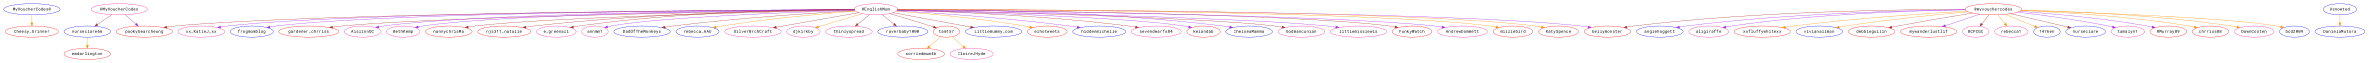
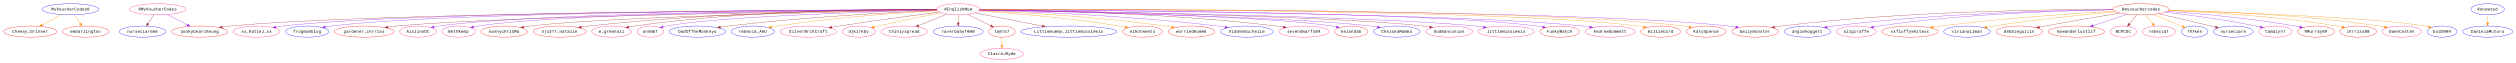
edge "@EnglishMum" -> "FunkyWatch": color brown -> purple
node "Littlemummy_com": label "Littlemummy_com" -> "Littlemummy_littlemisslewis"
edge "nurseclare66" -> "emdarlington": now "‏@MyVoucherCodes" -> "emdarlington"
edge "tam157" -> "worriedmum46": now "@EnglishMum" -> "worriedmum46"
